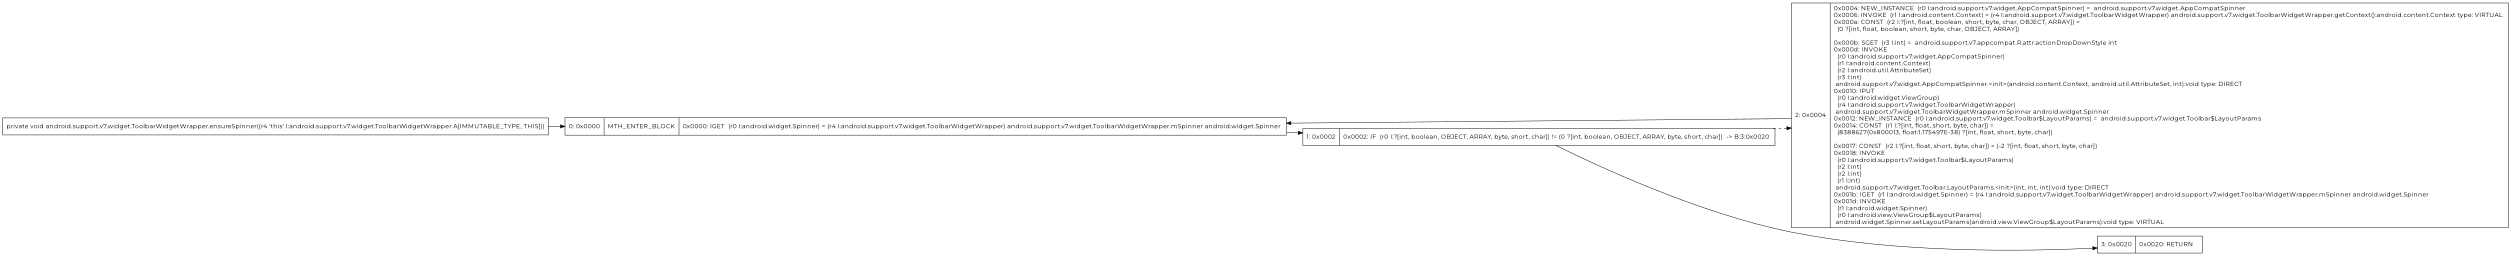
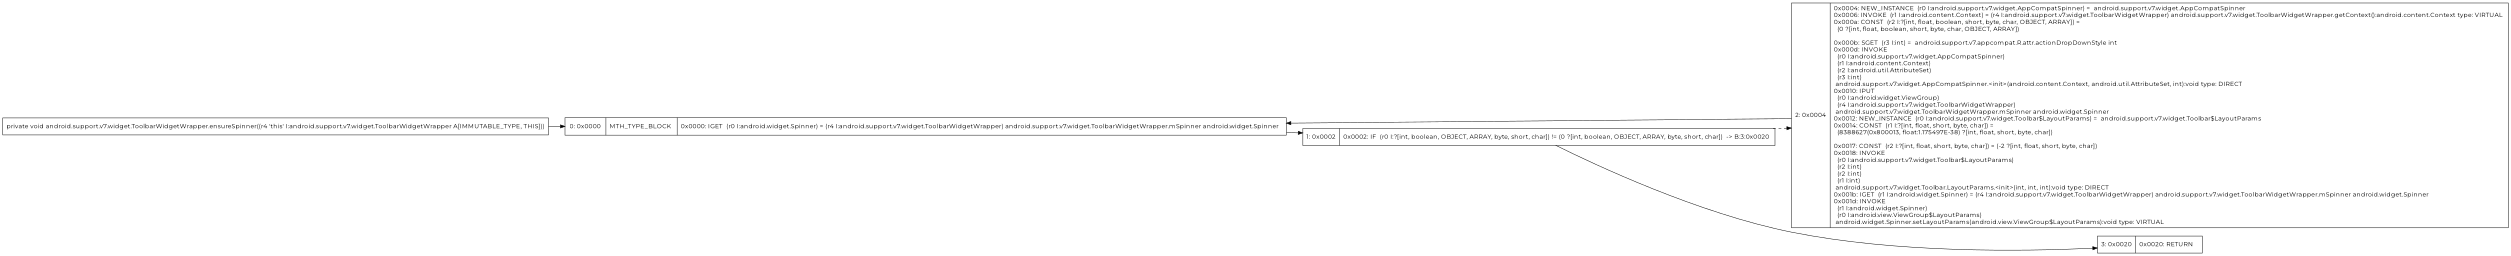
node "0: 0x0000": text "MTH_ENTER_BLOCK" -> "MTH_TYPE_BLOCK"
